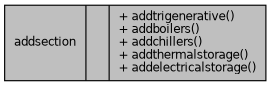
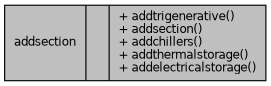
node "addsection": text "+ addboilers()" -> "+ addsection()"
